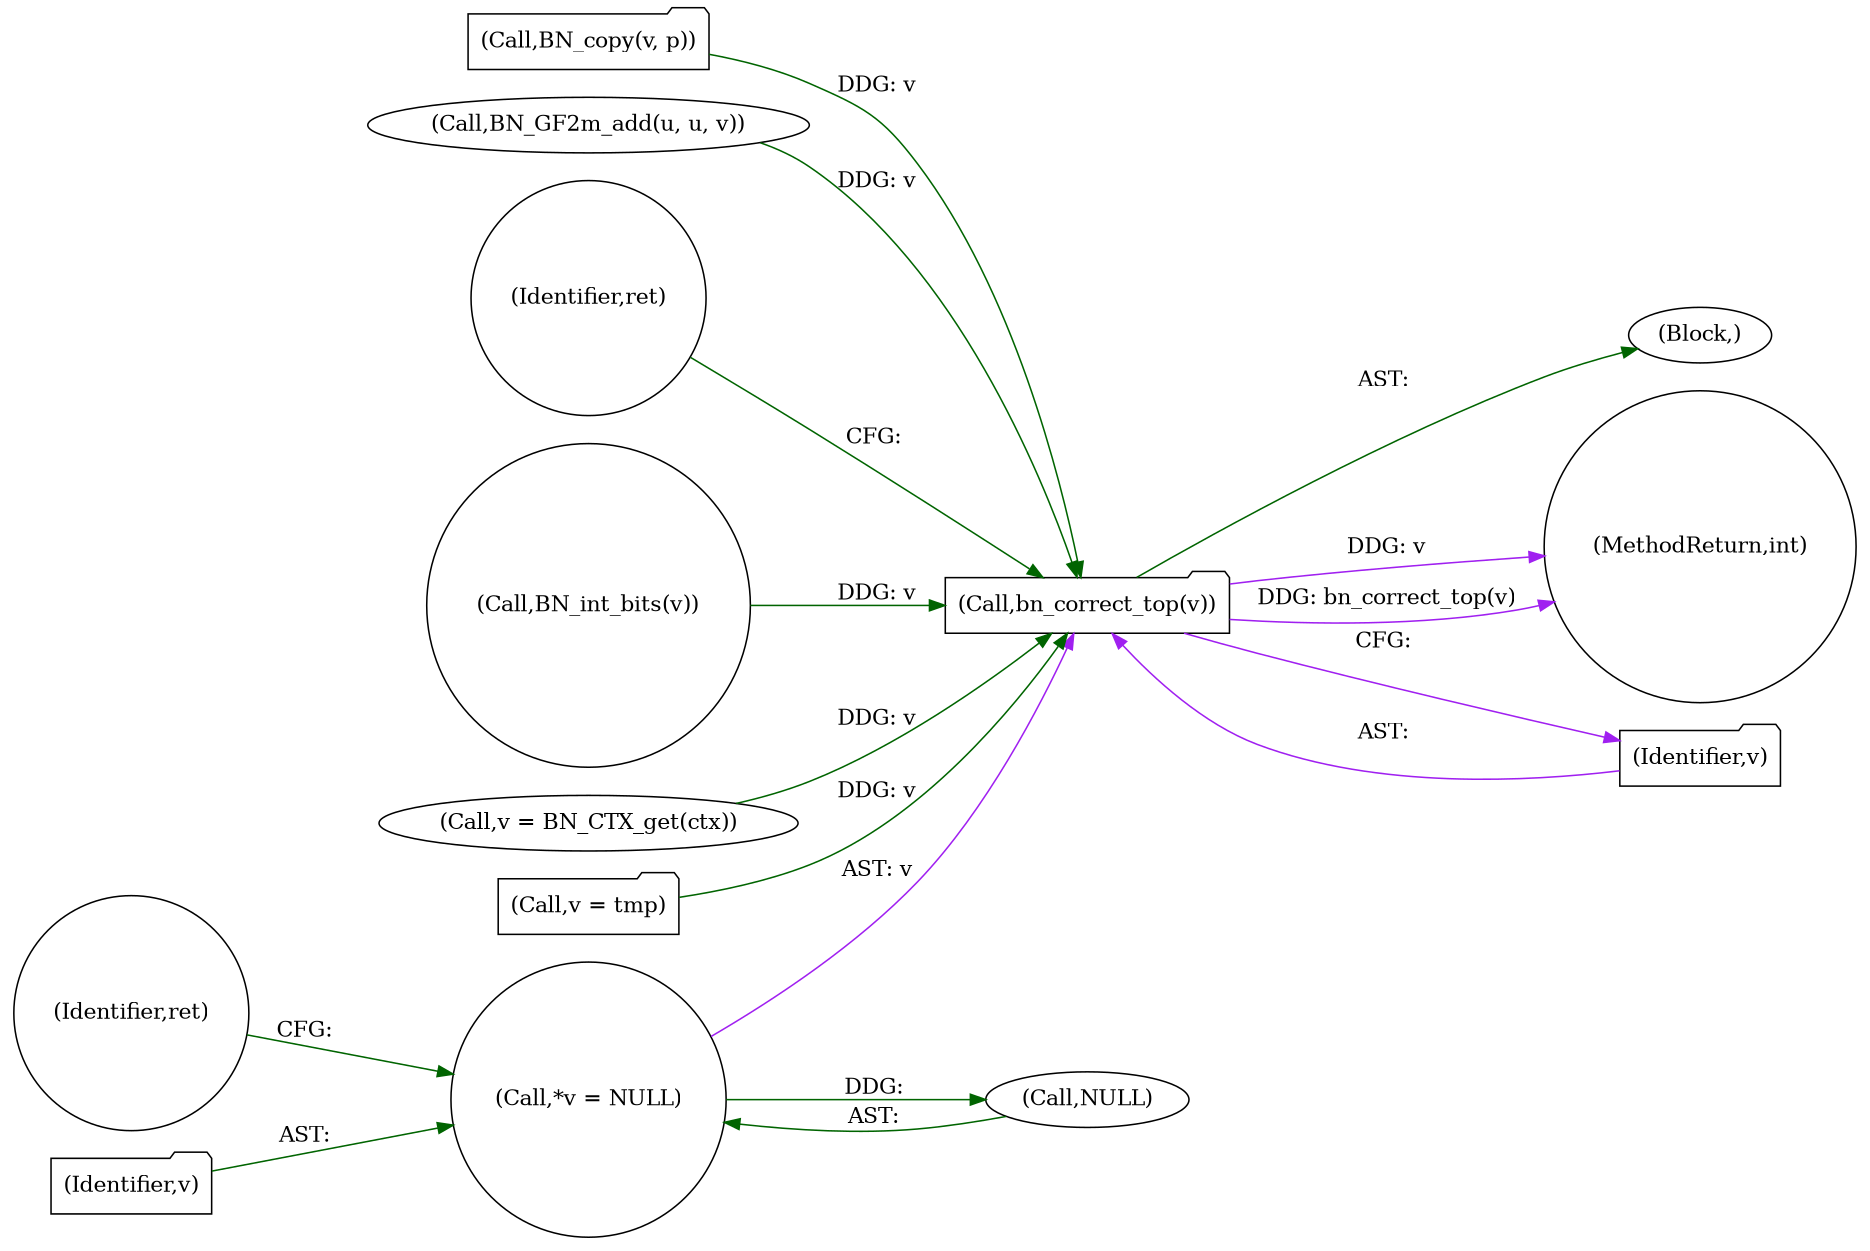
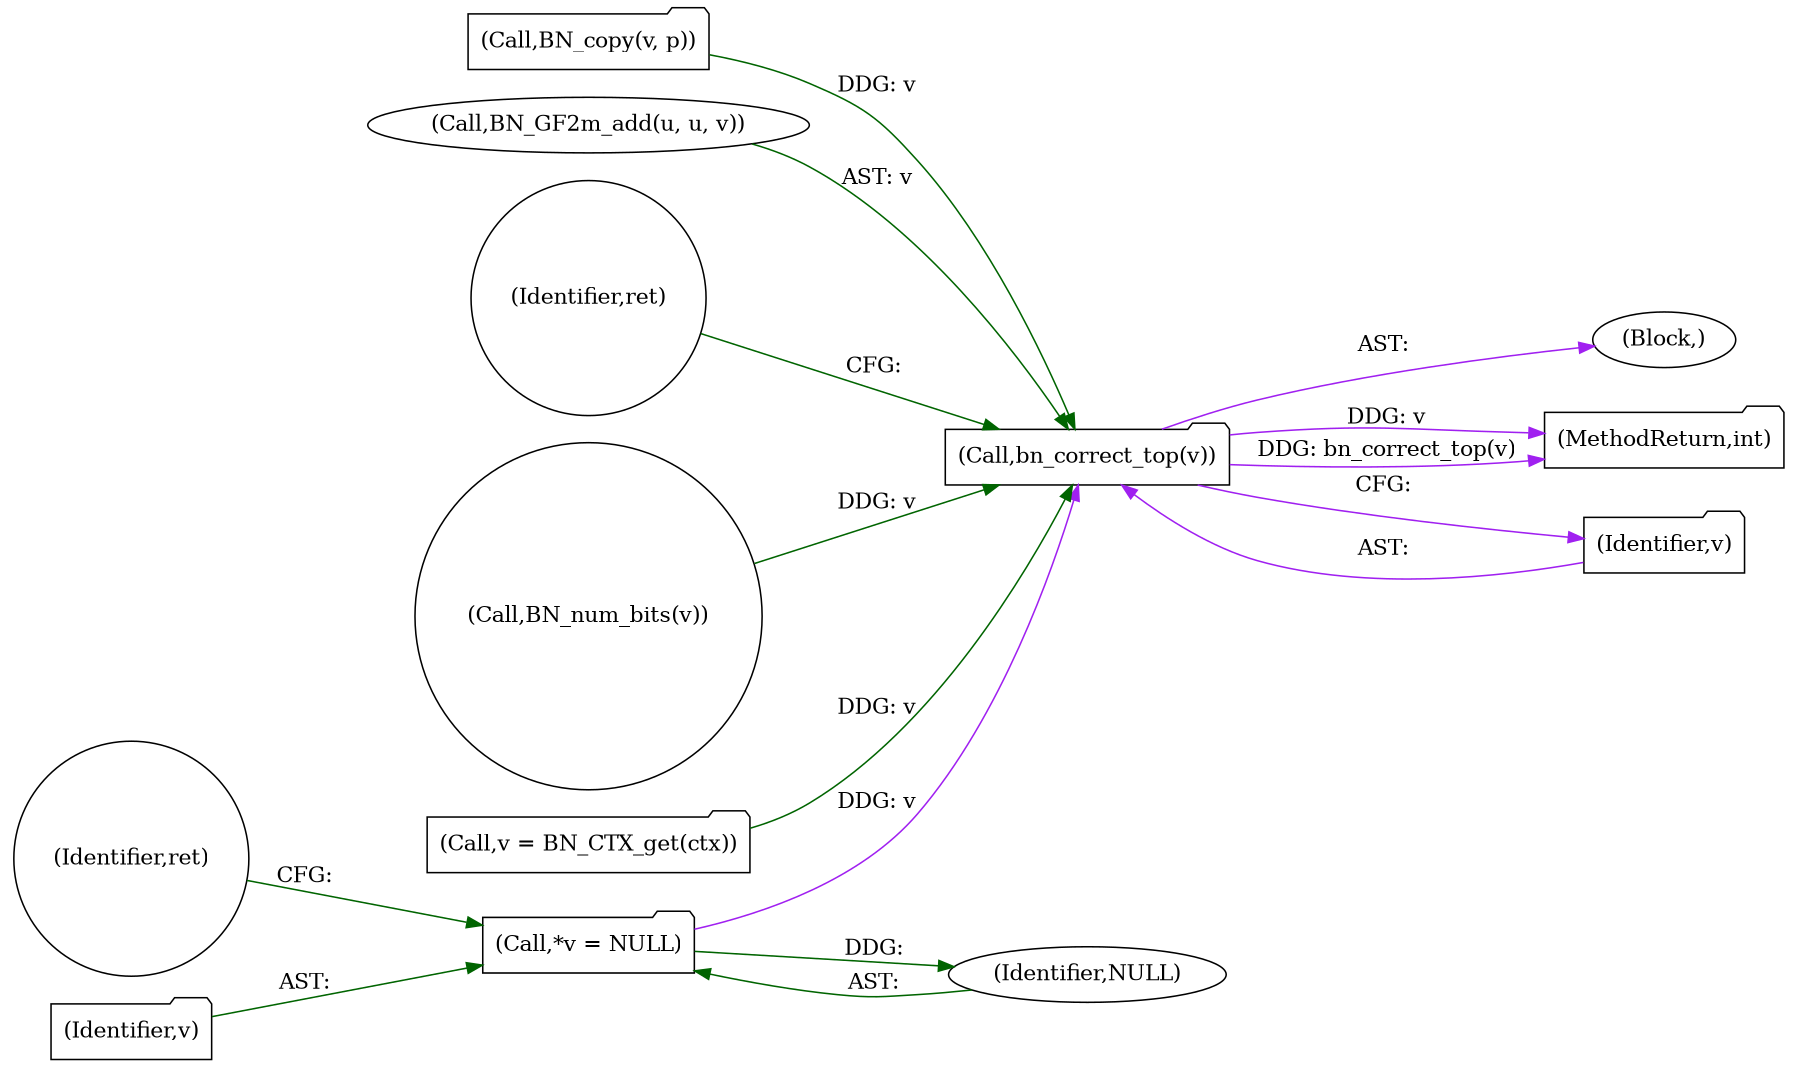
edge "(Call,BN_GF2m_add(u, u, v))" -> "(Call,bn_correct_top(v))": label "DDG: v" -> "AST: v"
edge "(Call,bn_correct_top(v))" -> "(Block,)": color darkgreen -> purple
node "(MethodReturn,int)": shape circle -> folder
node "(Call,BN_int_bits(v))": label "(Call,BN_int_bits(v))" -> "(Call,BN_num_bits(v))"
node "(Call,v = BN_CTX_get(ctx))": shape ellipse -> folder
edge "(Call,*v = NULL)" -> "(Call,bn_correct_top(v))": label "AST: v" -> "DDG: v"
node "(Call,v = tmp)": removed
node "(Call,*v = NULL)": shape circle -> folder
node "(Call,NULL)": label "(Call,NULL)" -> "(Identifier,NULL)"
